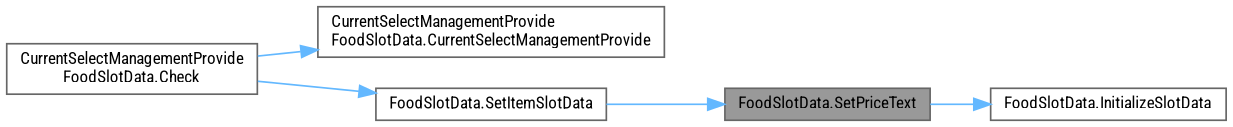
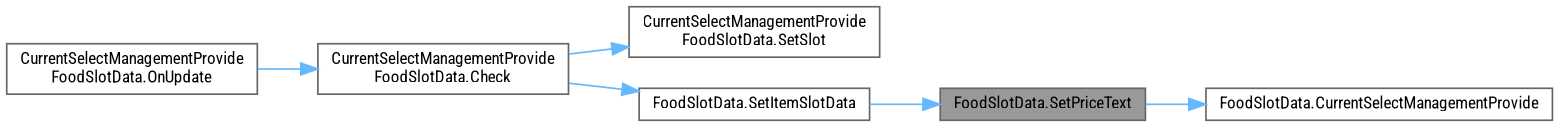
node "CurrentSelectManagementProvide FoodSlotData.CurrentSelectManagementProvide": label "CurrentSelectManagementProvide FoodSlotData.CurrentSelectManagementProvide" -> "CurrentSelectManagementProvide FoodSlotData.SetSlot"
node "CurrentSelectManagementProvide FoodSlotData.OnUpdate": added
node "FoodSlotData.InitializeSlotData": label "FoodSlotData.InitializeSlotData" -> "FoodSlotData.CurrentSelectManagementProvide"
